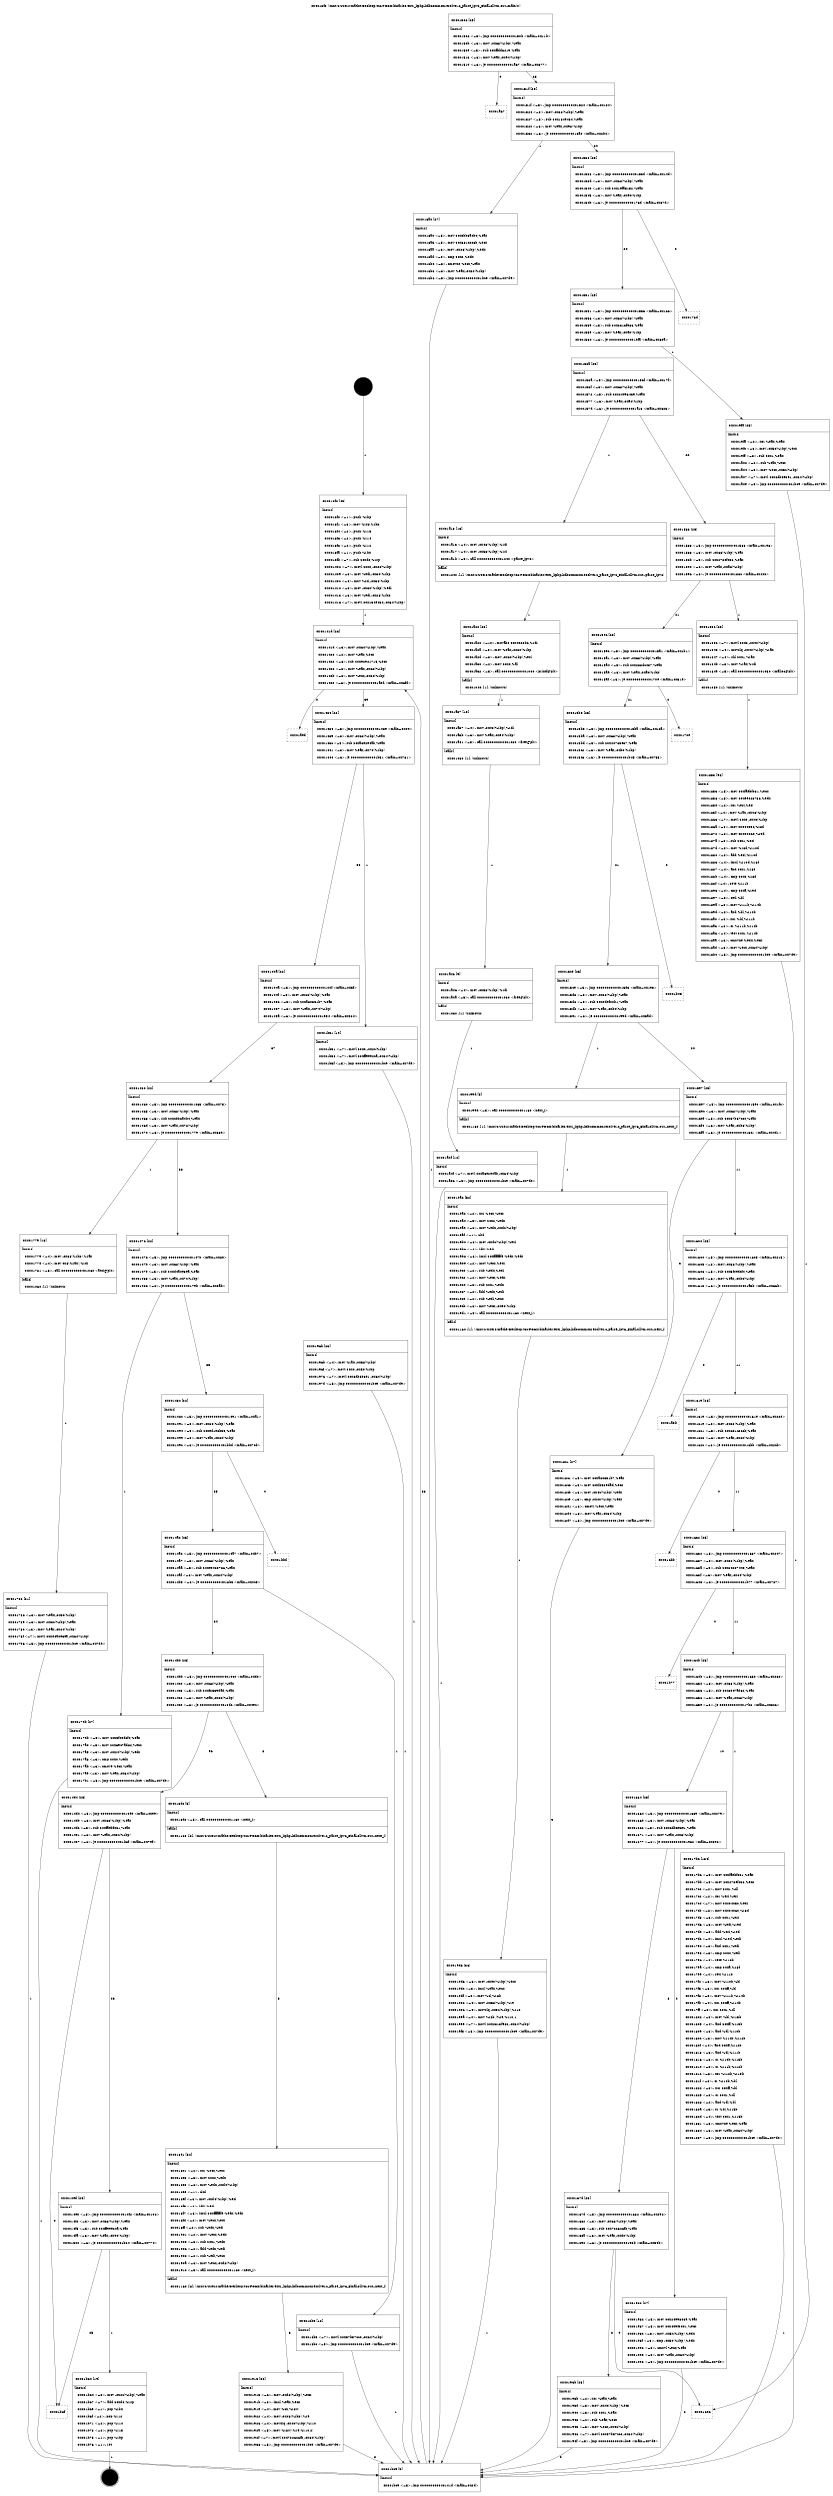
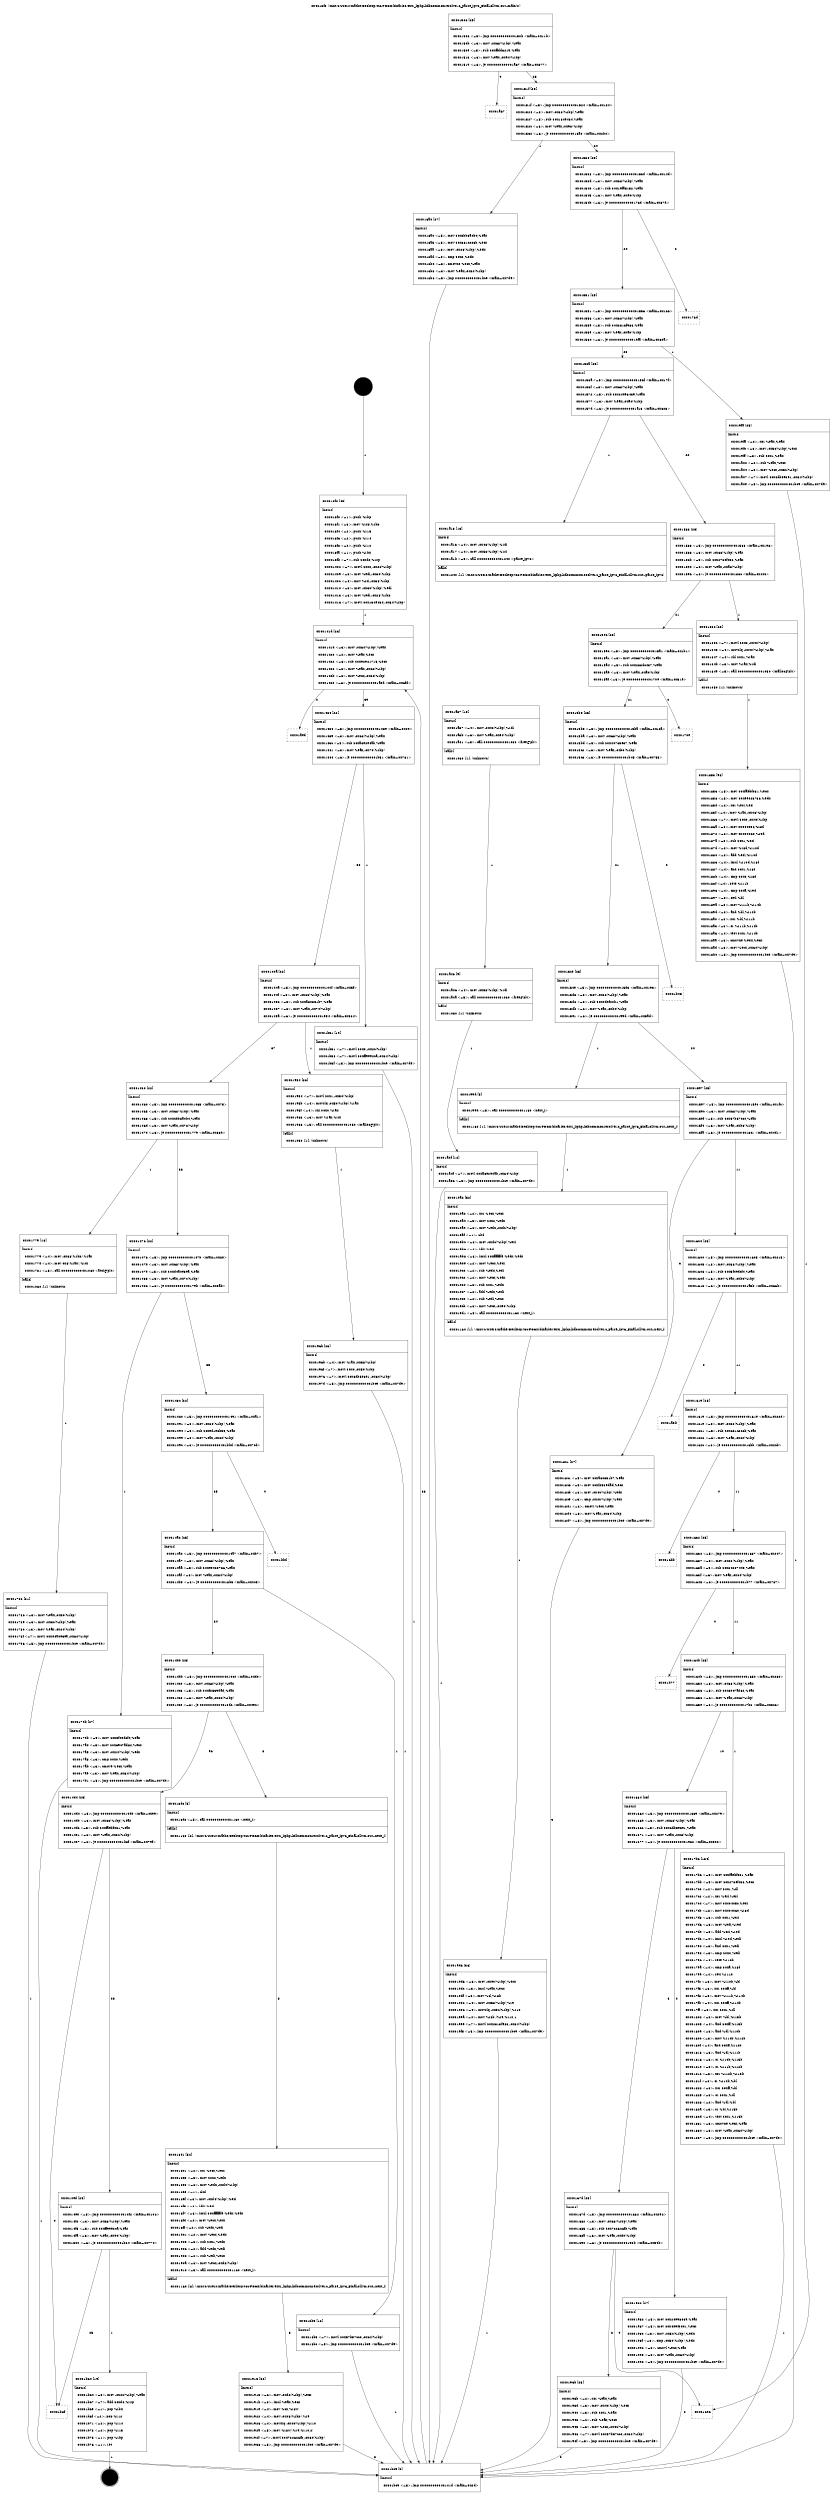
edge "0x401551 [25]" -> "0x40156a [25]": added, label "23"
node "0x401a20 [23]": removed
node "0x401954 [23]": added
